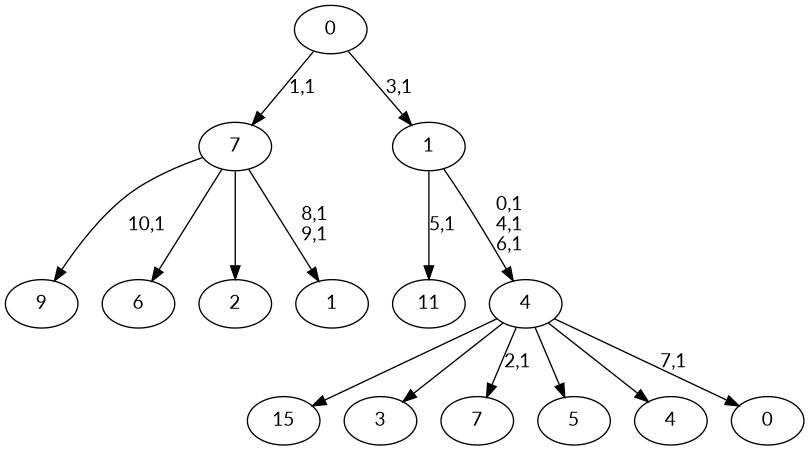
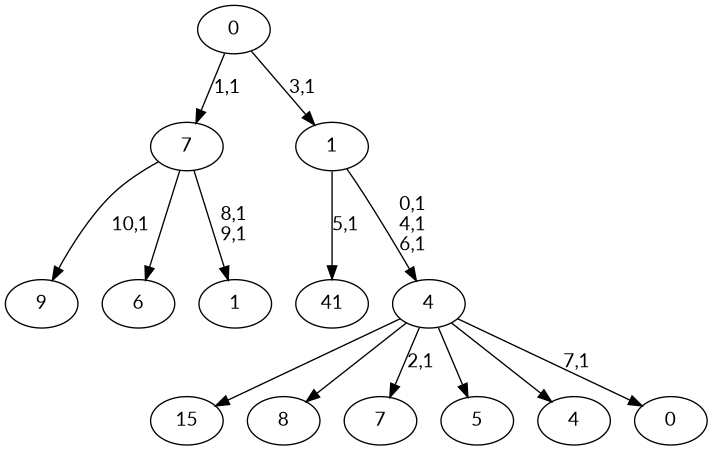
node "2": removed
node "11": label "11" -> "41"
node "3": label "3" -> "8"
